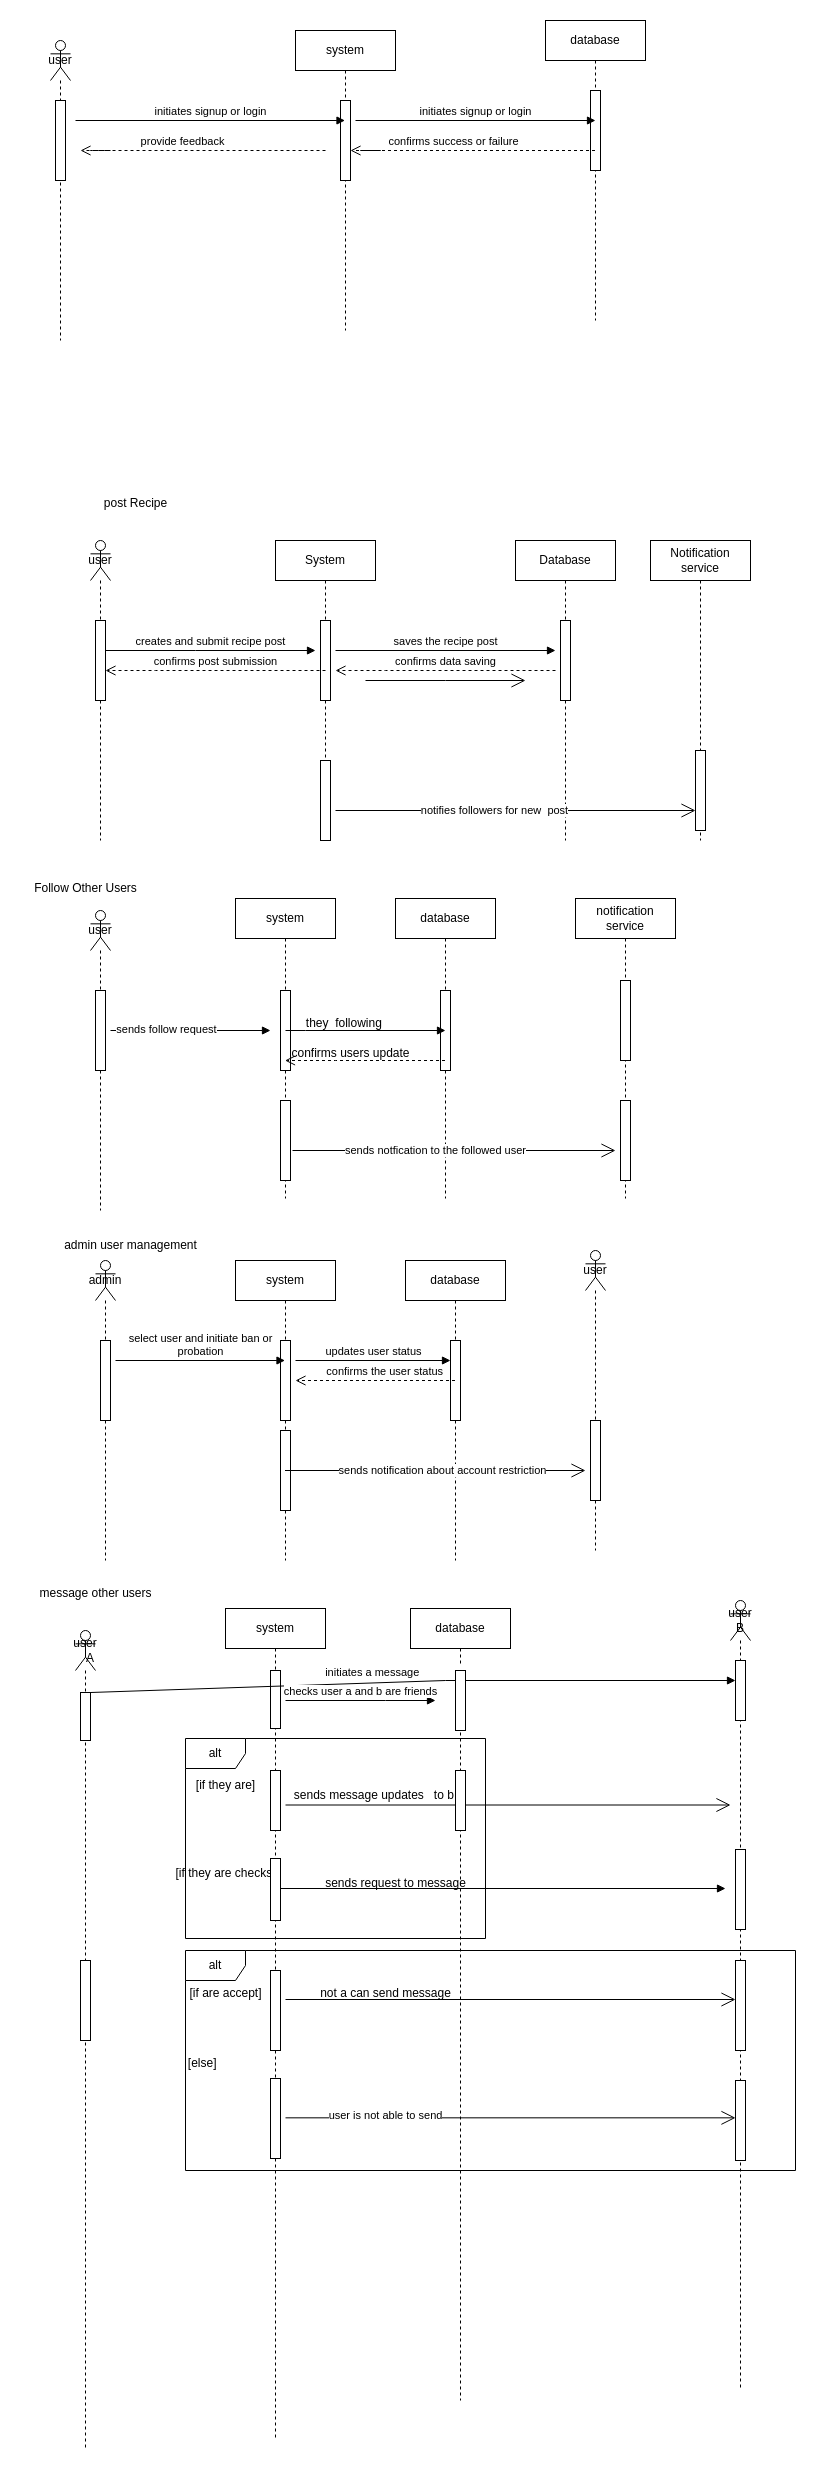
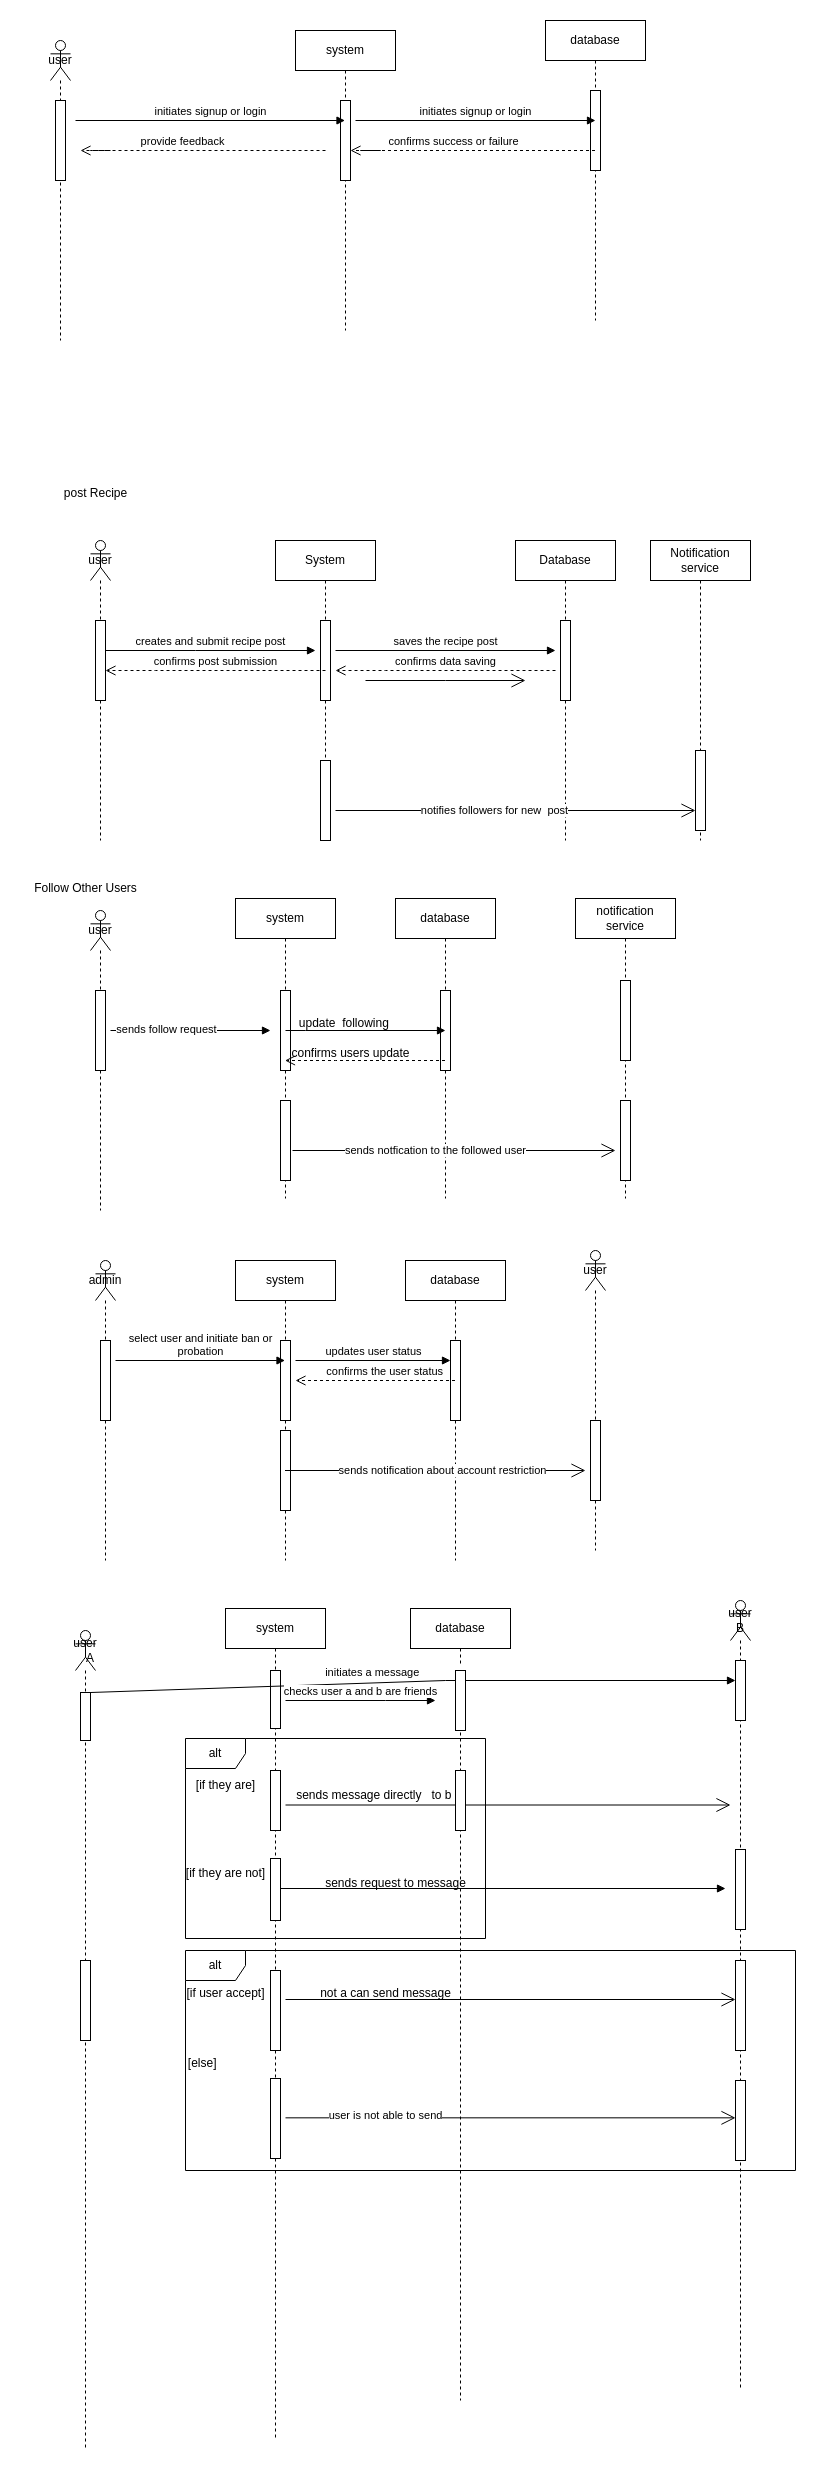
node "post Recipe": moved (136, 504) -> (96, 494)
node "they following": label "they following" -> "update following"
node "admin user management": removed
node "message other users": removed
node "sends message updates to b": label "sends message updates to b" -> "sends message directly to b"
node "[if they are checks]": label "[if they are checks]" -> "[if they are not]"
node "[if are accept]": label "[if are accept]" -> "[if user accept]"
